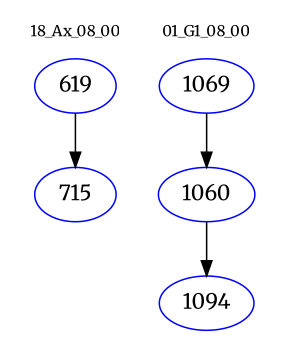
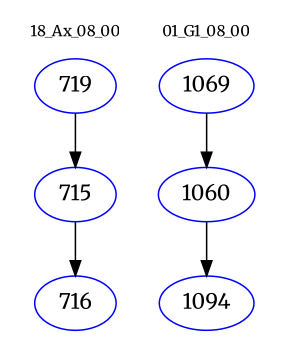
node "619": label "619" -> "719"
node "716": added
